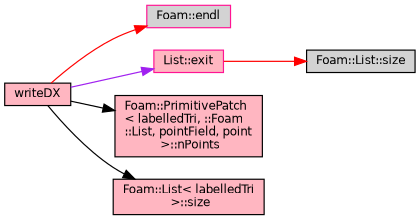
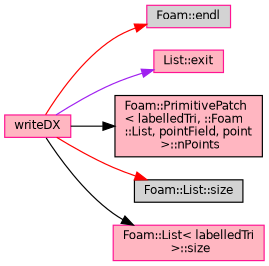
edge "List::exit" -> "Foam::List::size": now "writeDX" -> "Foam::List::size"
node "writeDX": color black -> deeppink
node "Foam::List< labelledTri >::size": color black -> deeppink
